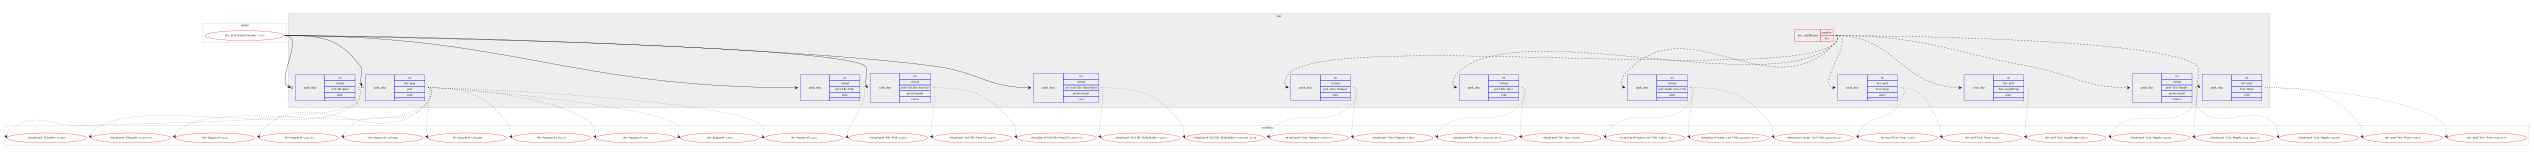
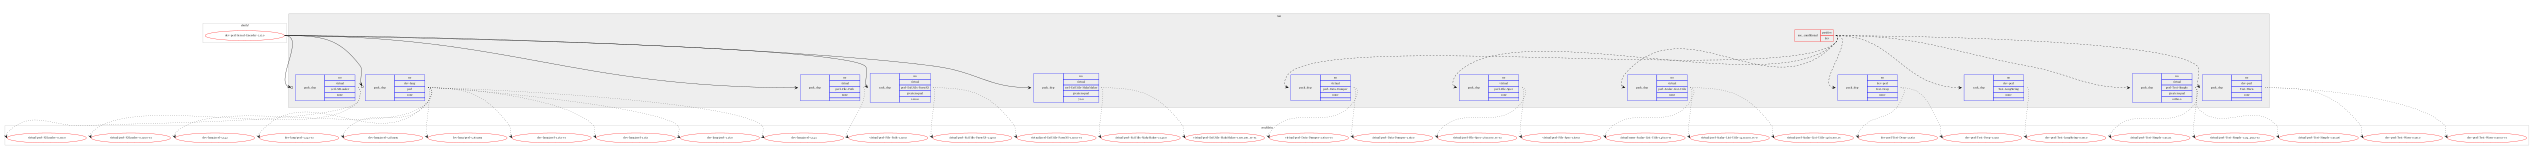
node "virtual/perl-Scalar-List-Utils-1.460.0-r1": label "virtual/perl-Scalar-List-Utils-1.460.0-r1" -> "virtual/none-Scalar-List-Utils-1.460.0-r1"
